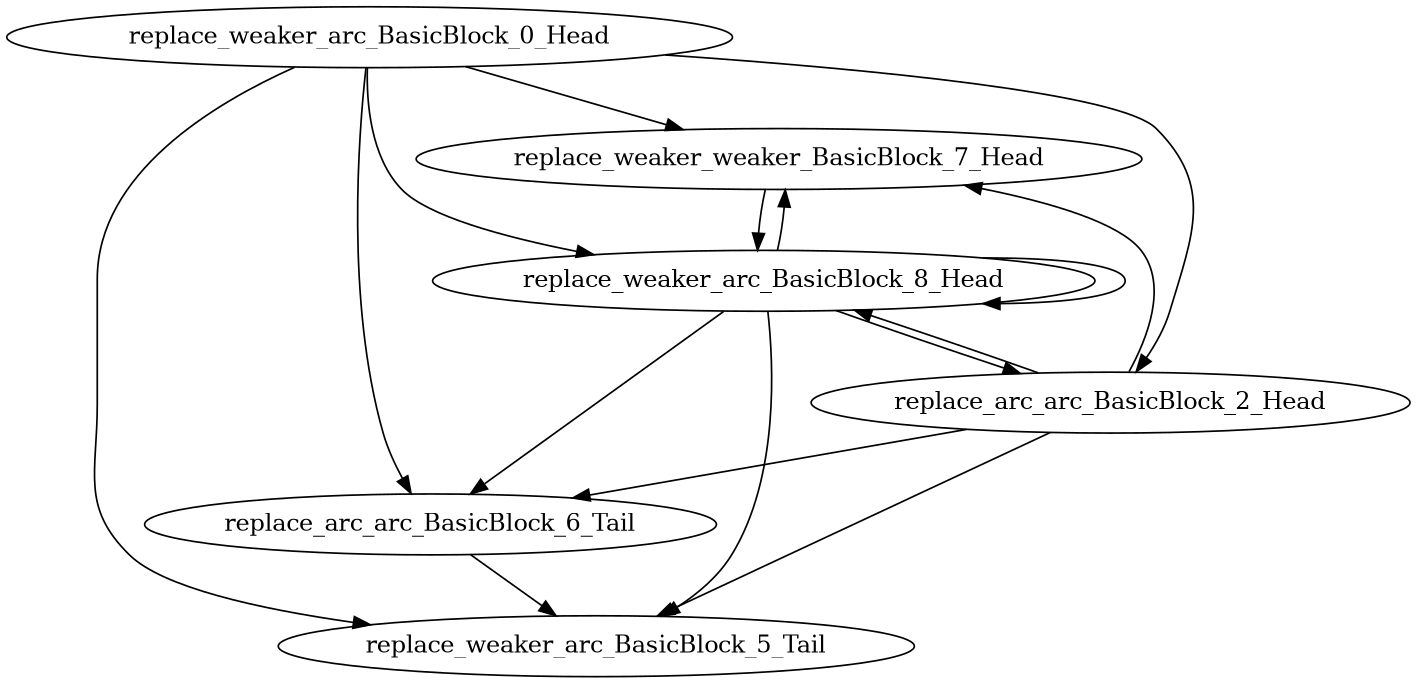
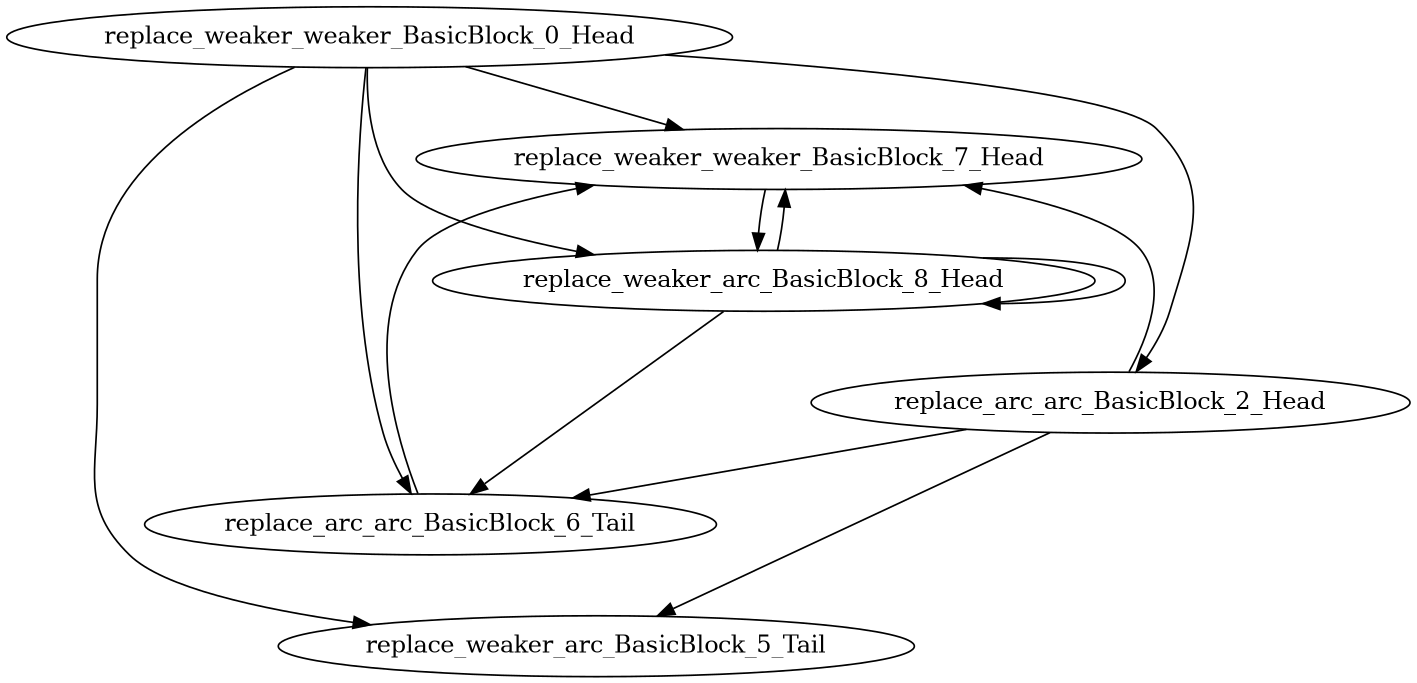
node "replace_weaker_arc_BasicBlock_0_Head": label "replace_weaker_arc_BasicBlock_0_Head" -> "replace_weaker_weaker_BasicBlock_0_Head"
edge "replace_weaker_arc_BasicBlock_8_Head" -> "replace_arc_arc_BasicBlock_2_Head": removed
edge "replace_arc_arc_BasicBlock_2_Head" -> "replace_weaker_arc_BasicBlock_8_Head": removed
edge "replace_weaker_arc_BasicBlock_8_Head" -> "replace_weaker_arc_BasicBlock_5_Tail": removed
edge "replace_arc_arc_BasicBlock_6_Tail" -> "replace_weaker_arc_BasicBlock_5_Tail": now "replace_arc_arc_BasicBlock_6_Tail" -> "replace_weaker_weaker_BasicBlock_7_Head"
